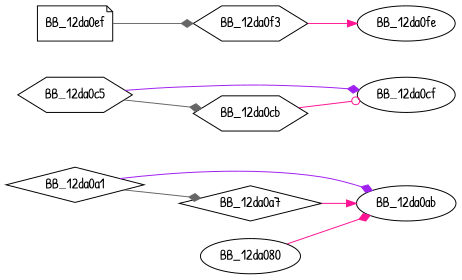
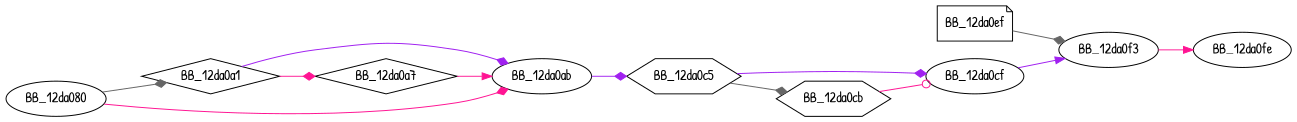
node "BB_12da0f3": shape hexagon -> ellipse
edge "BB_12da0cf" -> "BB_12da0f3": added
edge "BB_12da0ab" -> "BB_12da0c5": added
edge "BB_12da080" -> "BB_12da0a1": added
edge "BB_12da0a1" -> "BB_12da0a7": color gray40 -> deeppink
